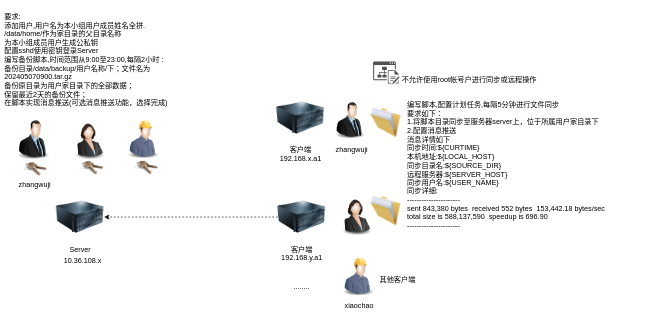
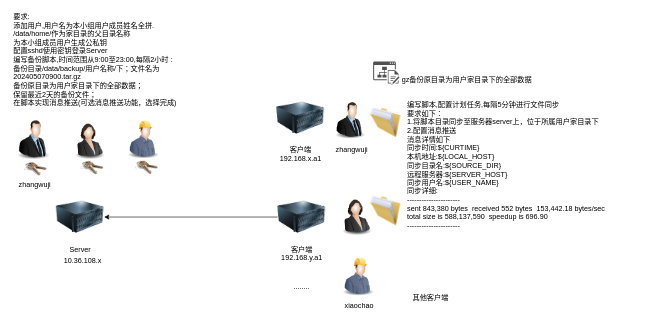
node "要求: 添加用户,用户名为本小组用户成员姓名全拼. /data/home/作为家目录的父目录名称 为本小组成员用户生成公私钥 配置sshd使用密钥登录Server 编写备份脚本,时间范围从9:00至23:00,每隔2小时 :备份目录/data/backup/用户名称/下；文件名为202405070900.tar.gz备份原目录为用户家目录下的全部数据；保留最近2天的备份文件；在脚本实现消息推送(可选消息推送功能，选择完成)": moved (98, 60) -> (107, 60)
node "不允许使用root帐号户进行同步或远程操作": label "不允许使用root帐号户进行同步或远程操作" -> "gz备份原目录为用户家目录下的全部数据"
edge "客户端 192.168.y.a1" -> "Server": style dashed -> solid
node "其他客户端": moved (399, 280) -> (432, 298)
